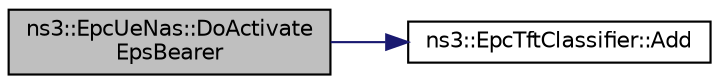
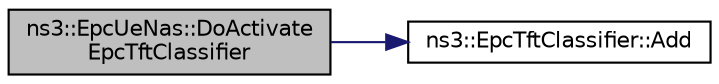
node "ns3::EpcUeNas::DoActivate EpsBearer": label "ns3::EpcUeNas::DoActivate EpsBearer" -> "ns3::EpcUeNas::DoActivate EpcTftClassifier"
